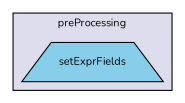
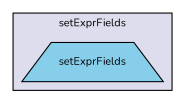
cluster "preProcessing": label "preProcessing" -> "setExprFields"
